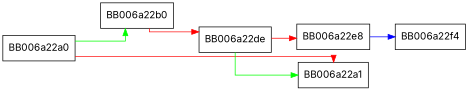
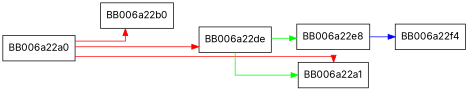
edge "BB006a22b0" -> "BB006a22de": now "BB006a22a0" -> "BB006a22de"
edge "BB006a22de" -> "BB006a22e8": color red -> green
edge "BB006a22a0" -> "BB006a22b0": color green -> red
